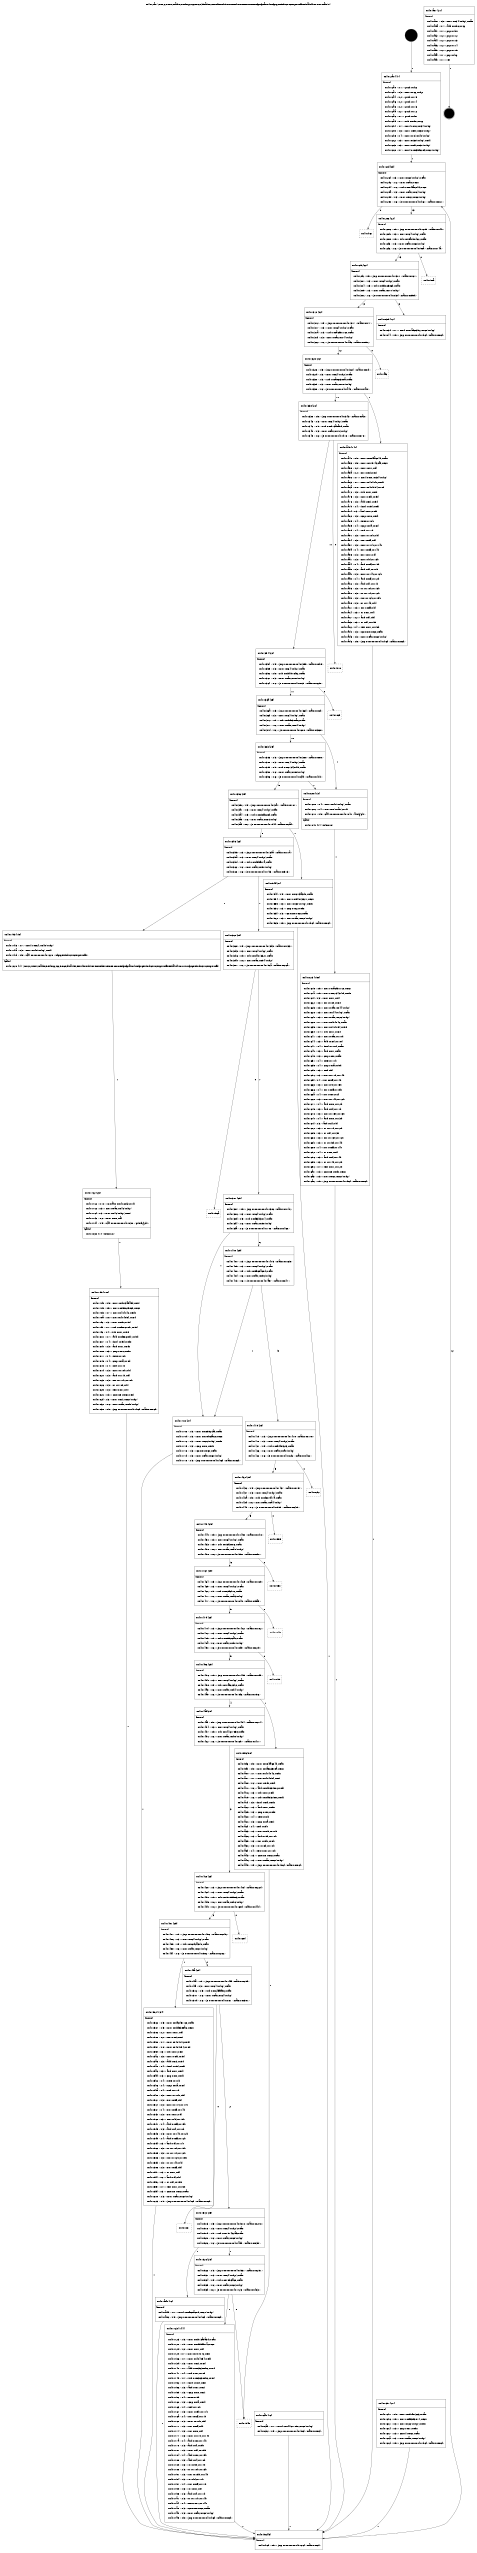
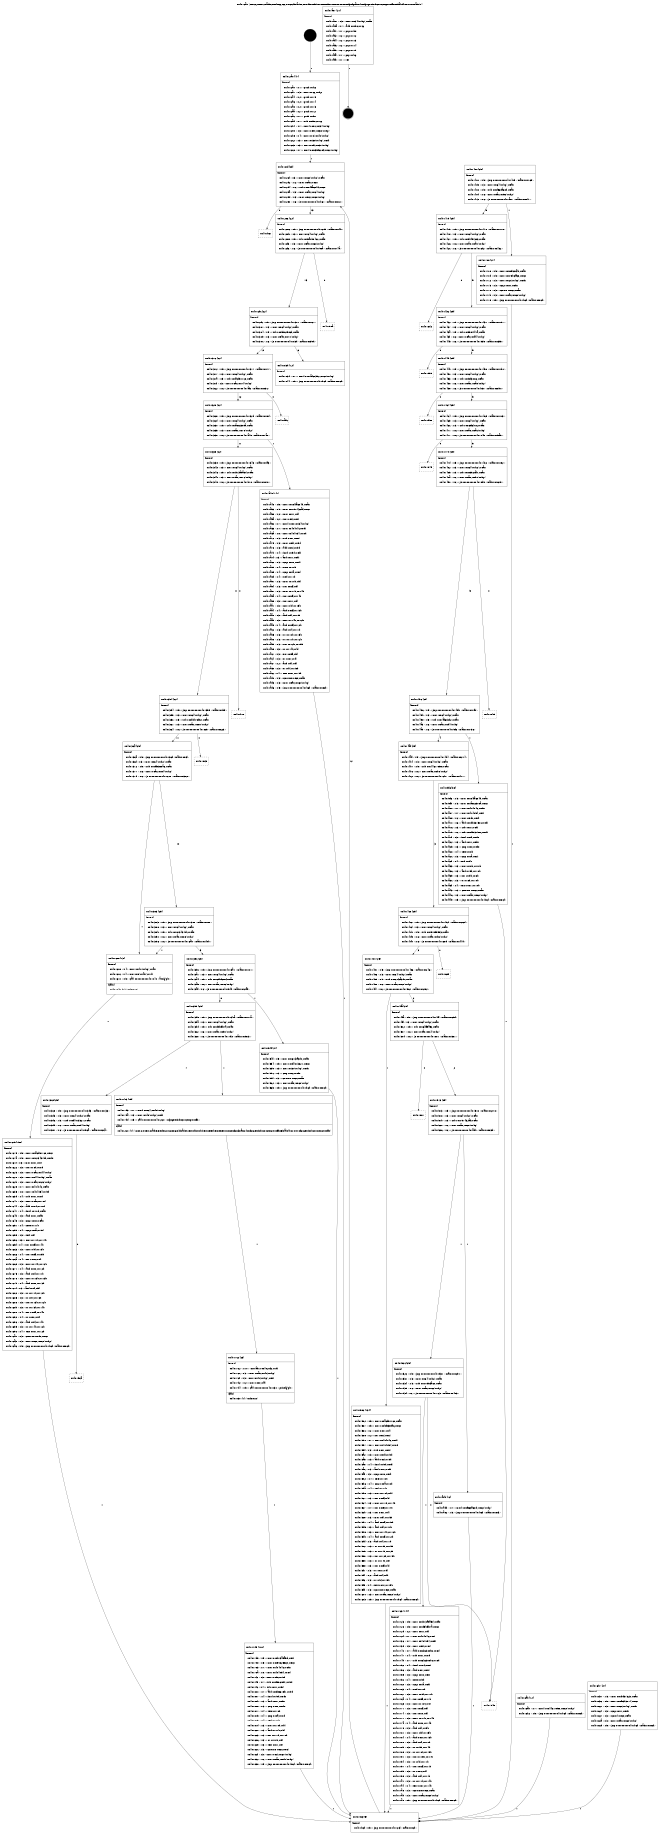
node "0x4013e7 [25]": removed
